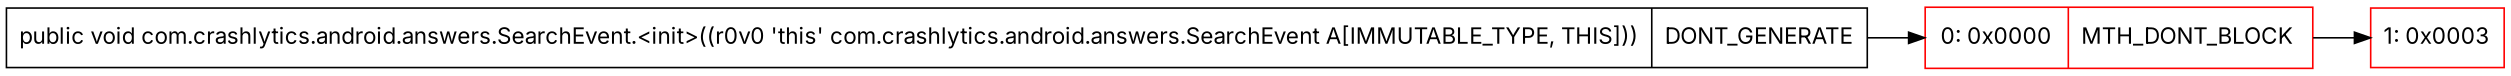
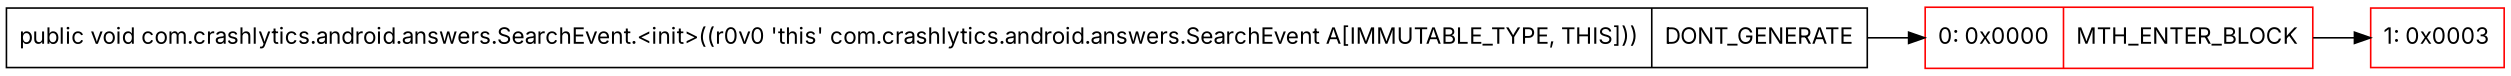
node "0: 0x0000": text "MTH_DONT_BLOCK" -> "MTH_ENTER_BLOCK"
